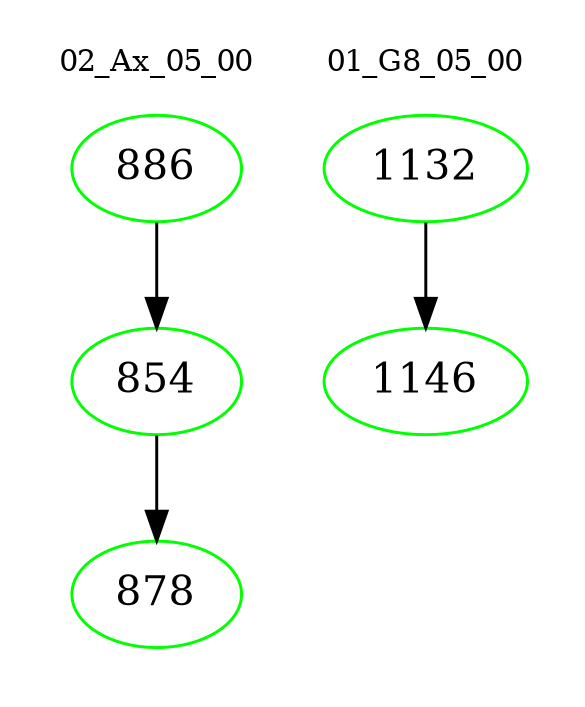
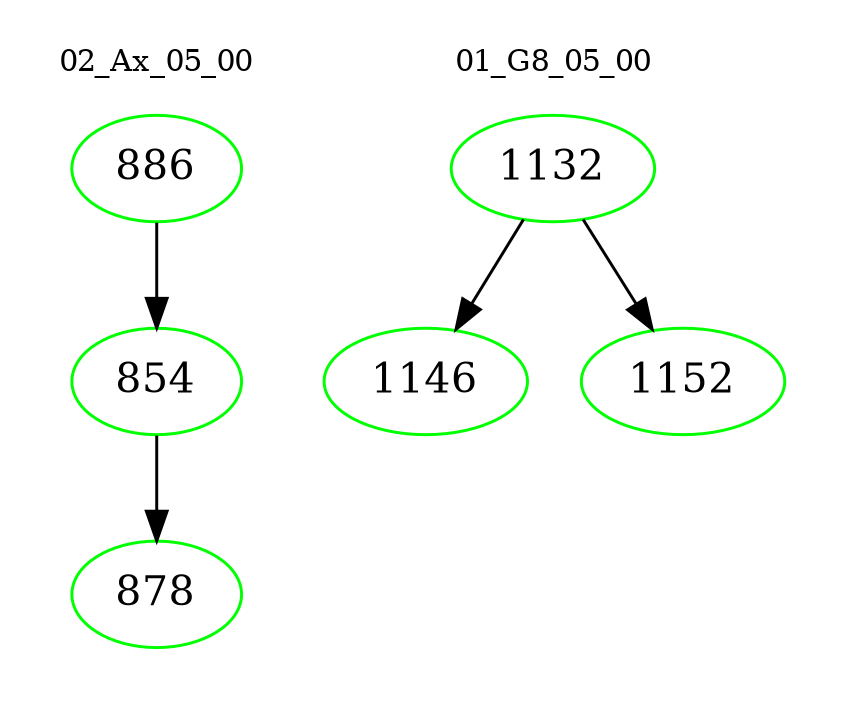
node "1152": added
